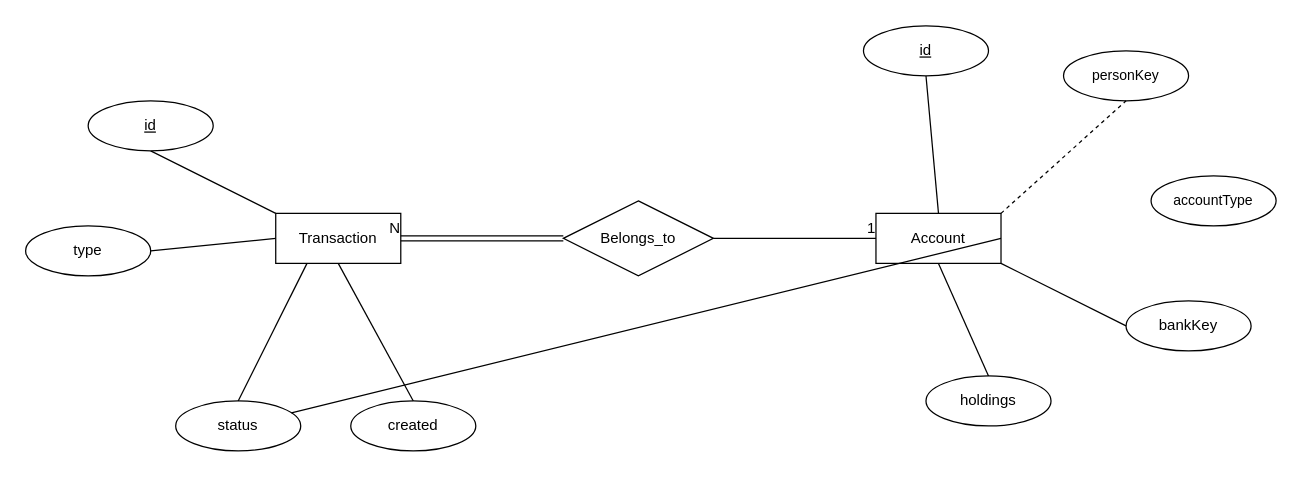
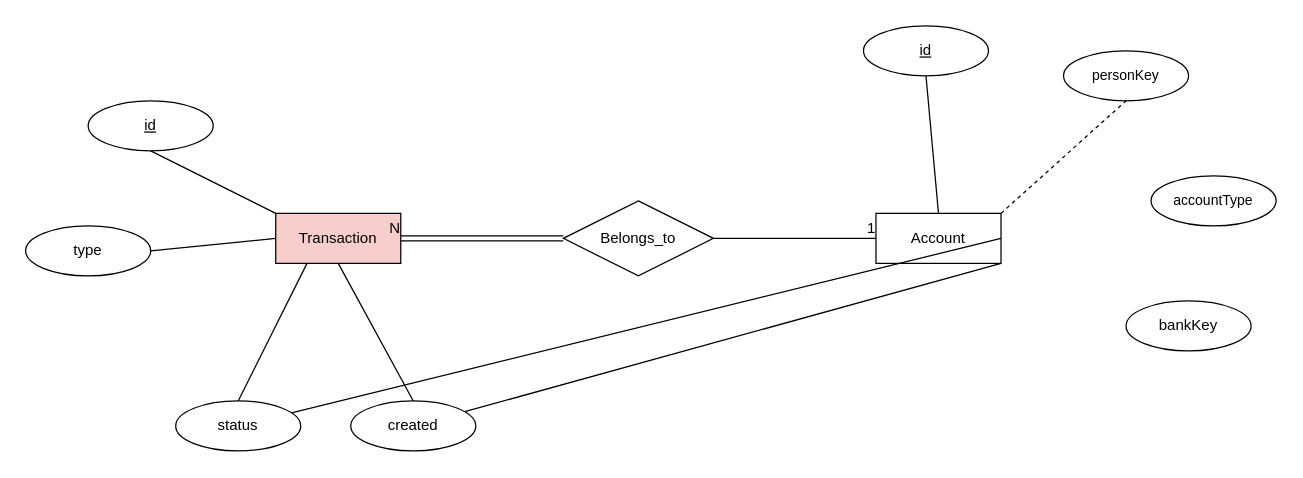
node "Transaction": fillcolor #ffffff -> #f8cecc
edge "Account" -- "bankKey": now "Account" -- "created"
edge "Account" -- "holdings": removed
node "holdings": removed
